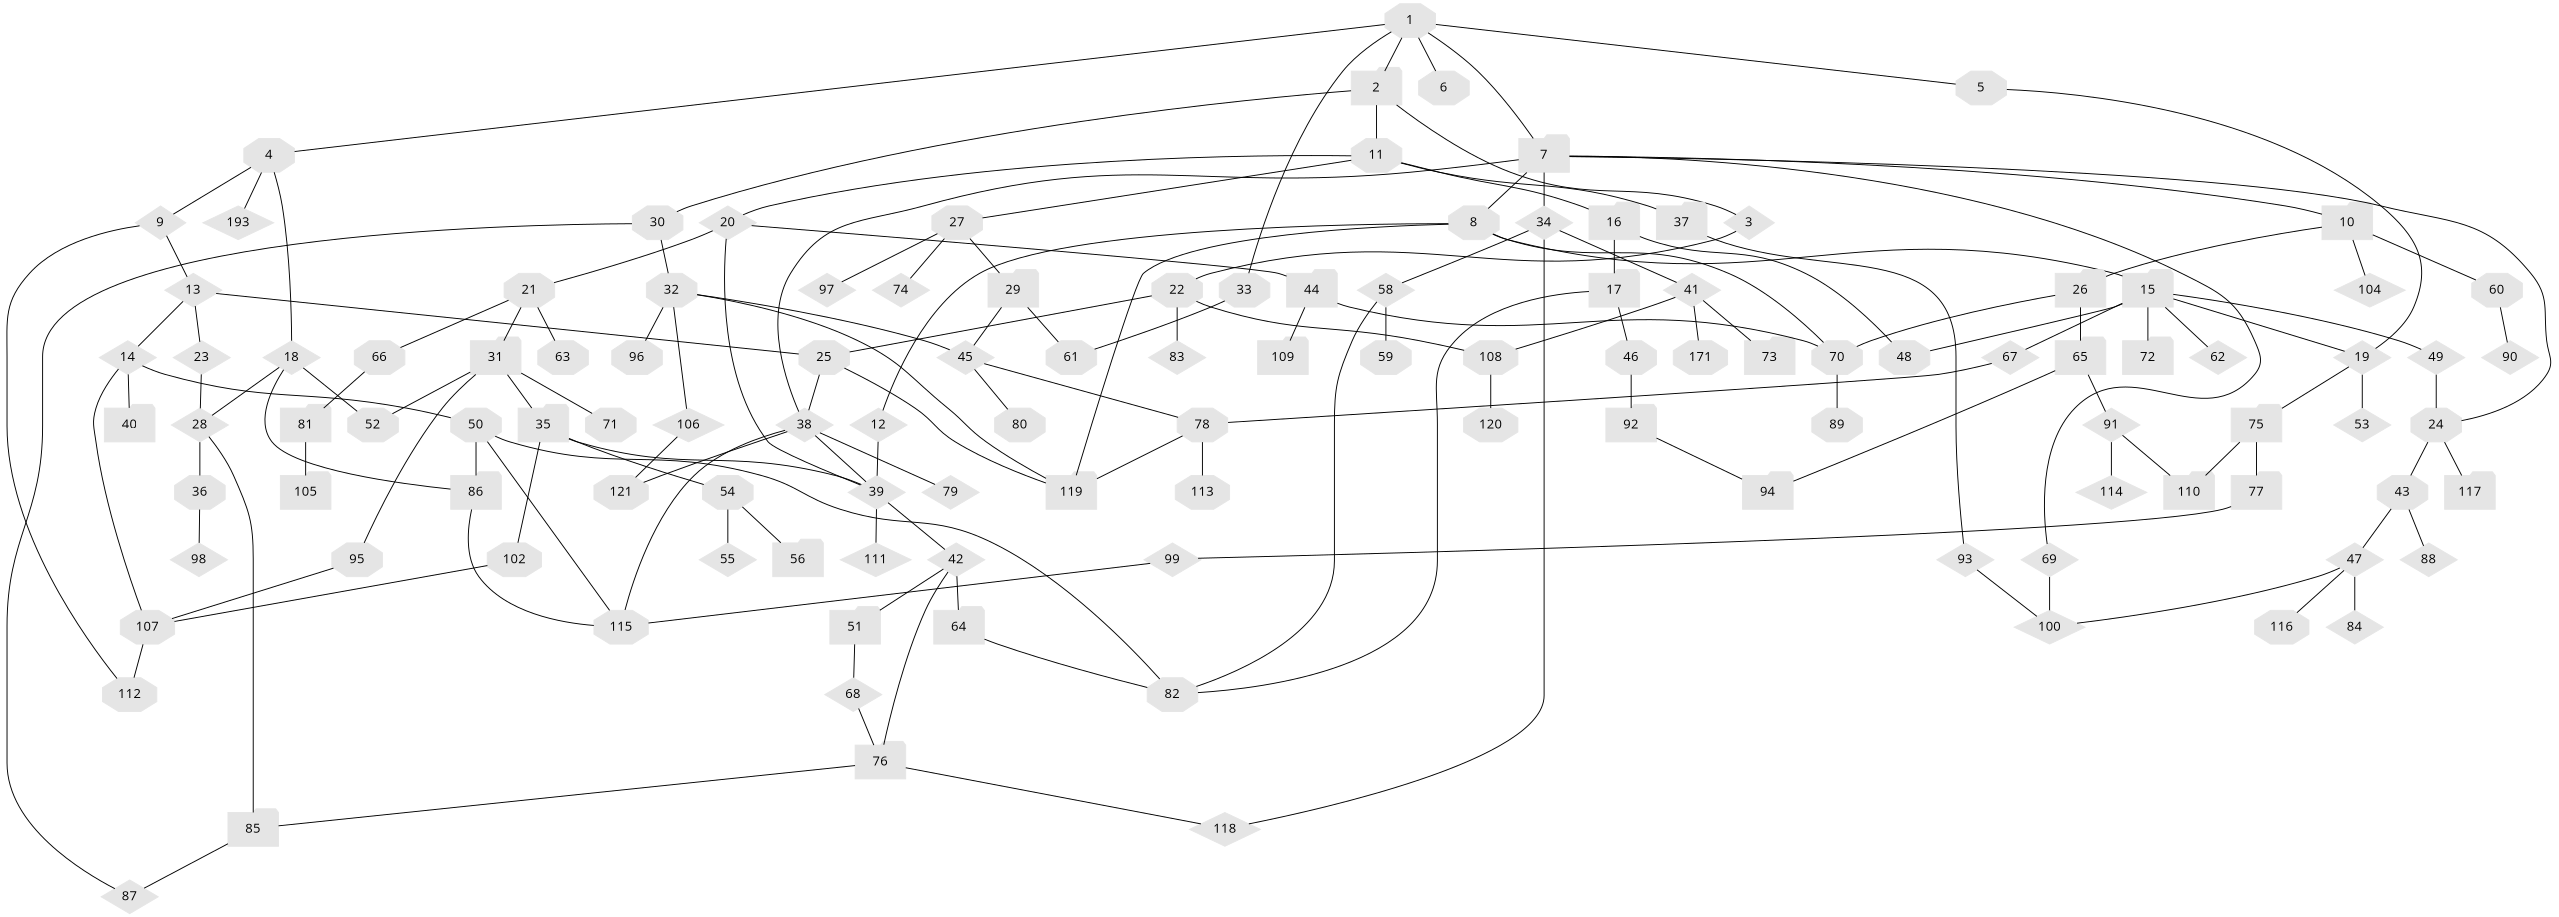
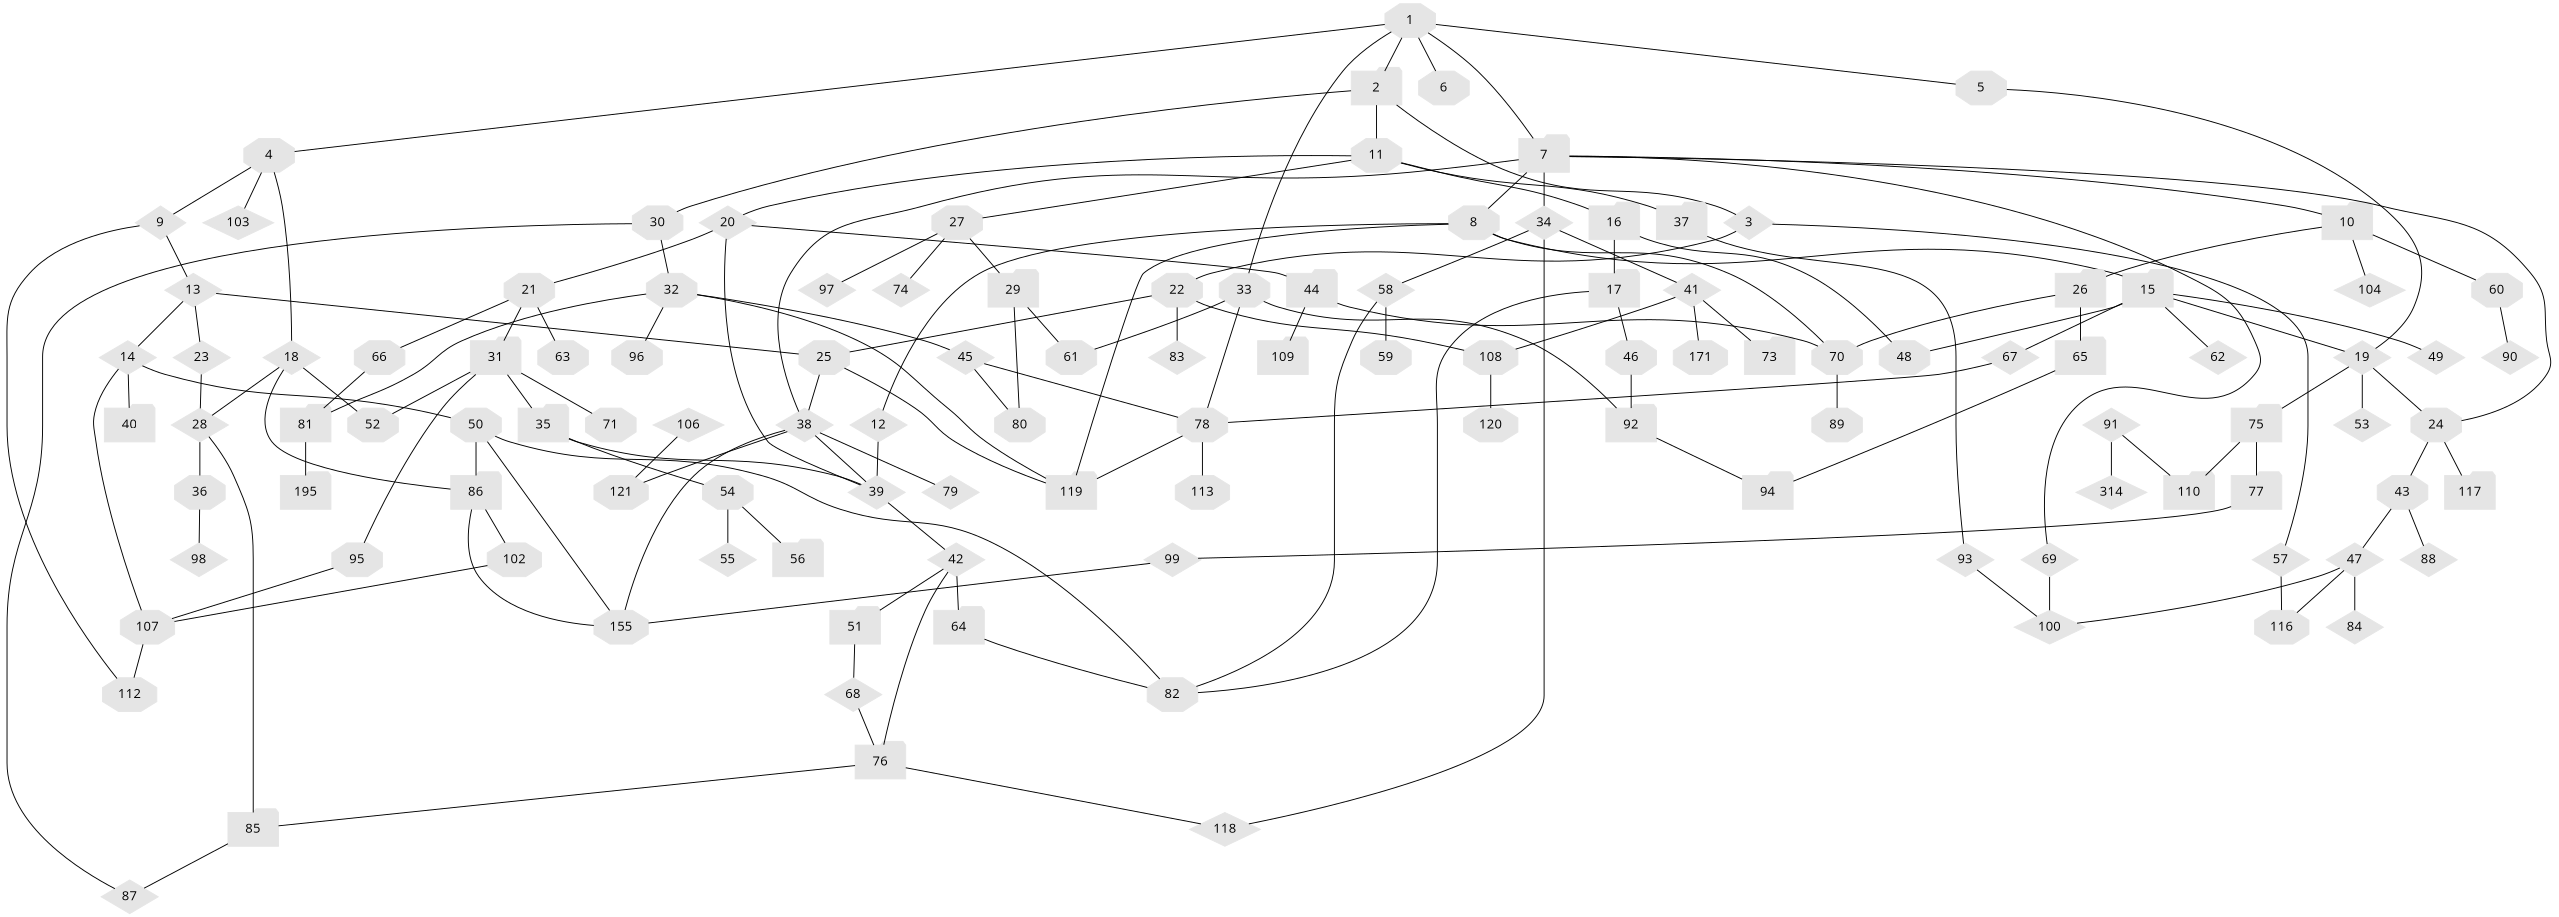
node "193": label "193" -> "103"
edge "33" -- "92": added
edge "29" -- "45": now "29" -- "80"
edge "32" -- "106": now "32" -- "81"
edge "33" -- "78": added
node "72": removed
edge "65" -- "91": removed
edge "49" -- "24": now "19" -- "24"
edge "35" -- "102": now "86" -- "102"
node "105": label "105" -> "195"
node "114": label "114" -> "314"
node "111": removed
node "57": added
node "115": label "115" -> "155"
